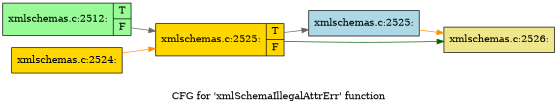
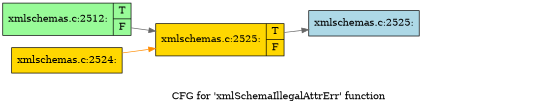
node "xmlschemas.c:2526:": removed
